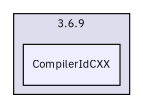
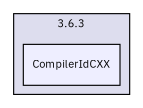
cluster "3.6.9": label "3.6.9" -> "3.6.3"
